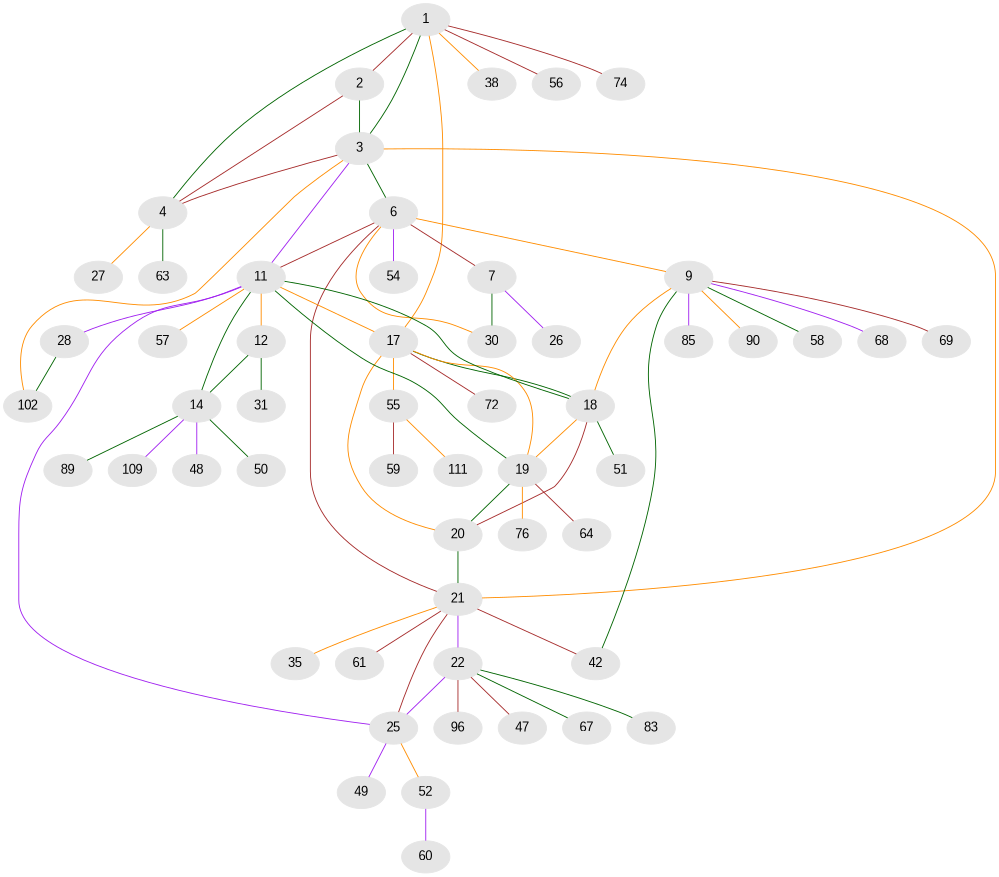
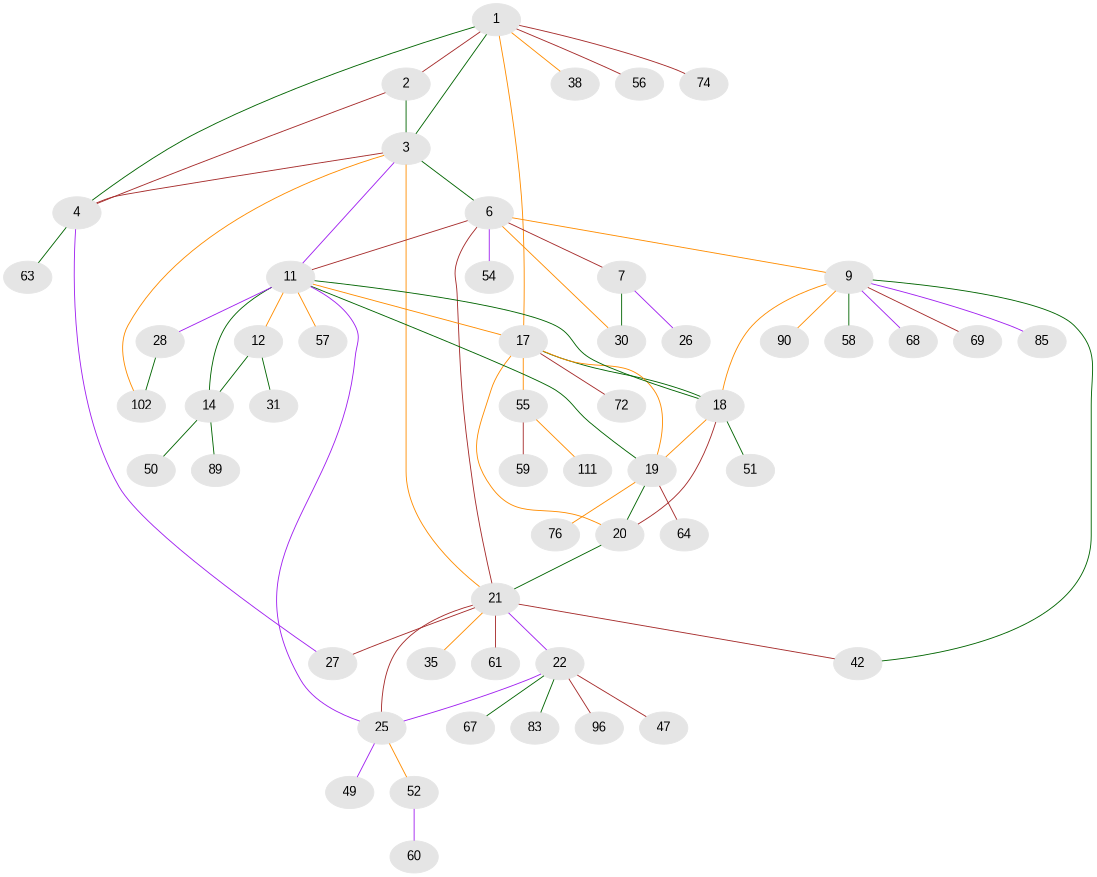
edge "4" -- "27": color darkorange -> purple
node "109": removed
node "48": removed
edge "21" -- "27": added
